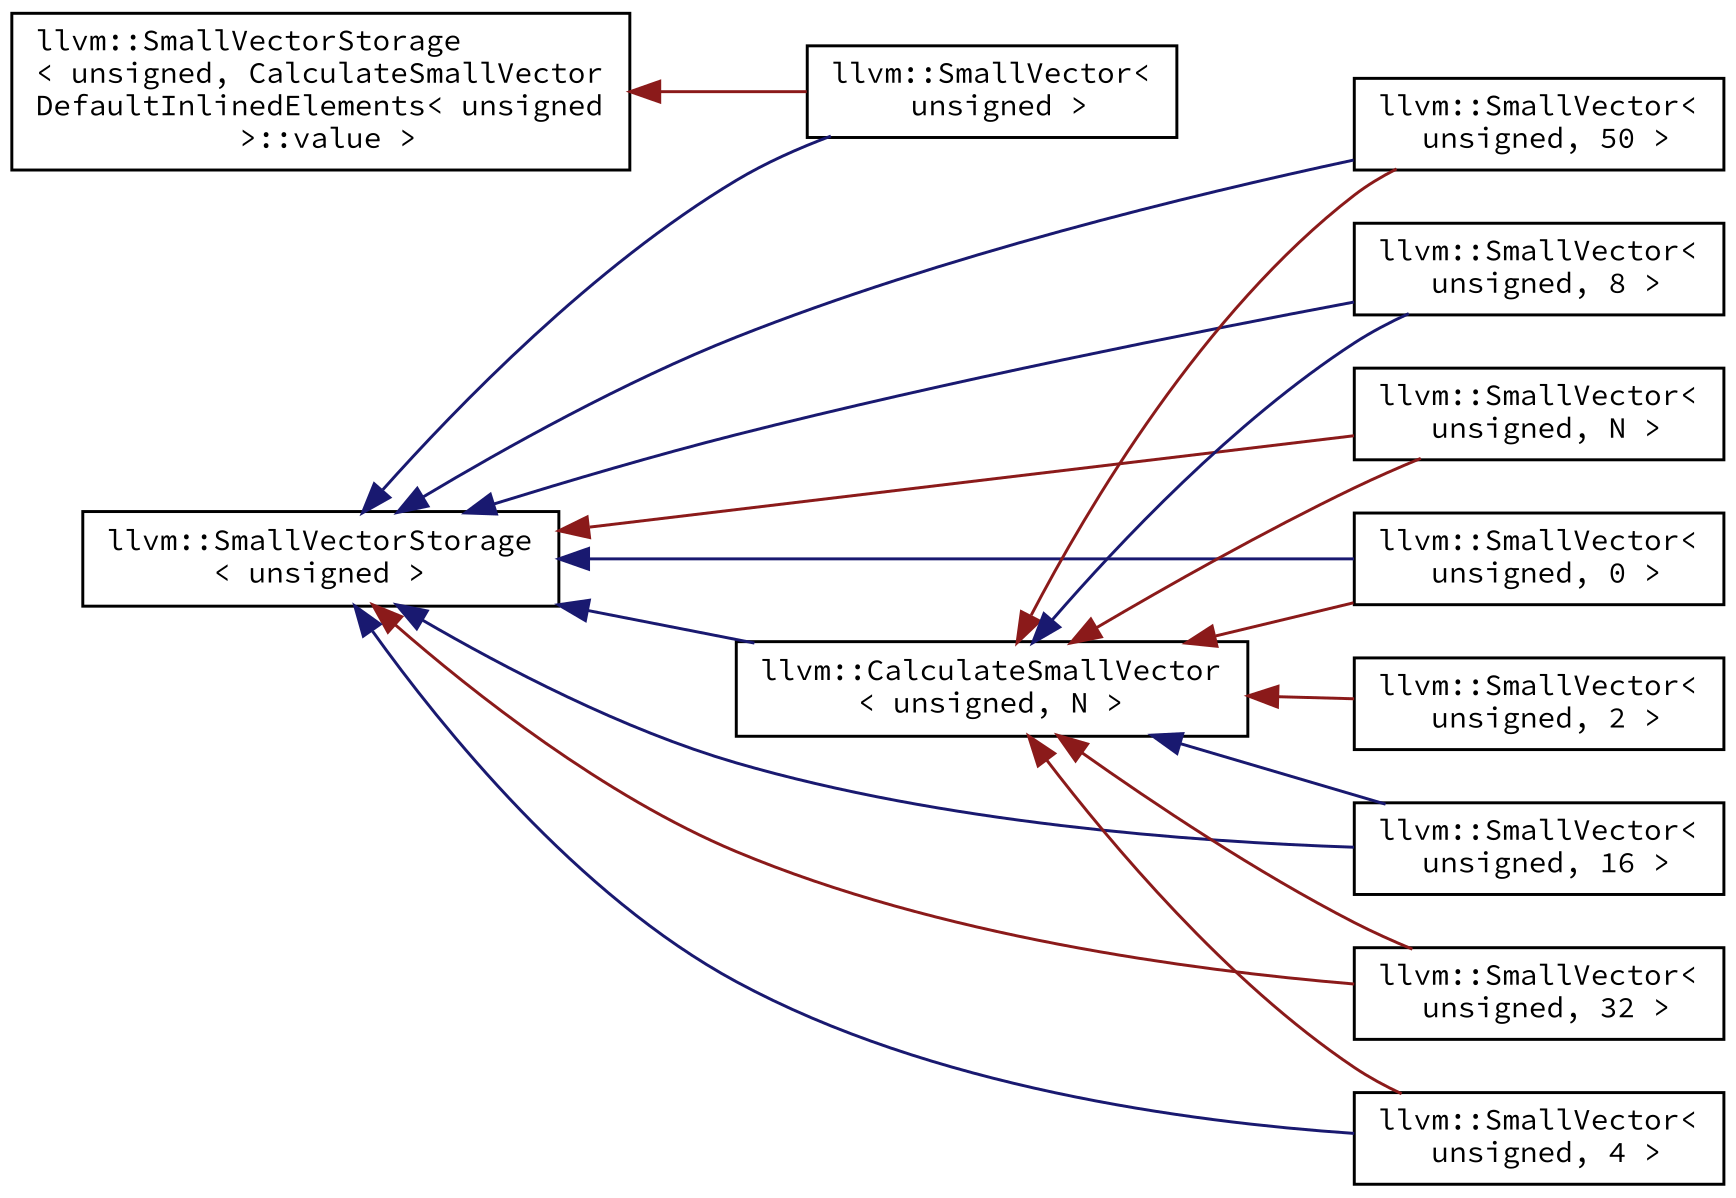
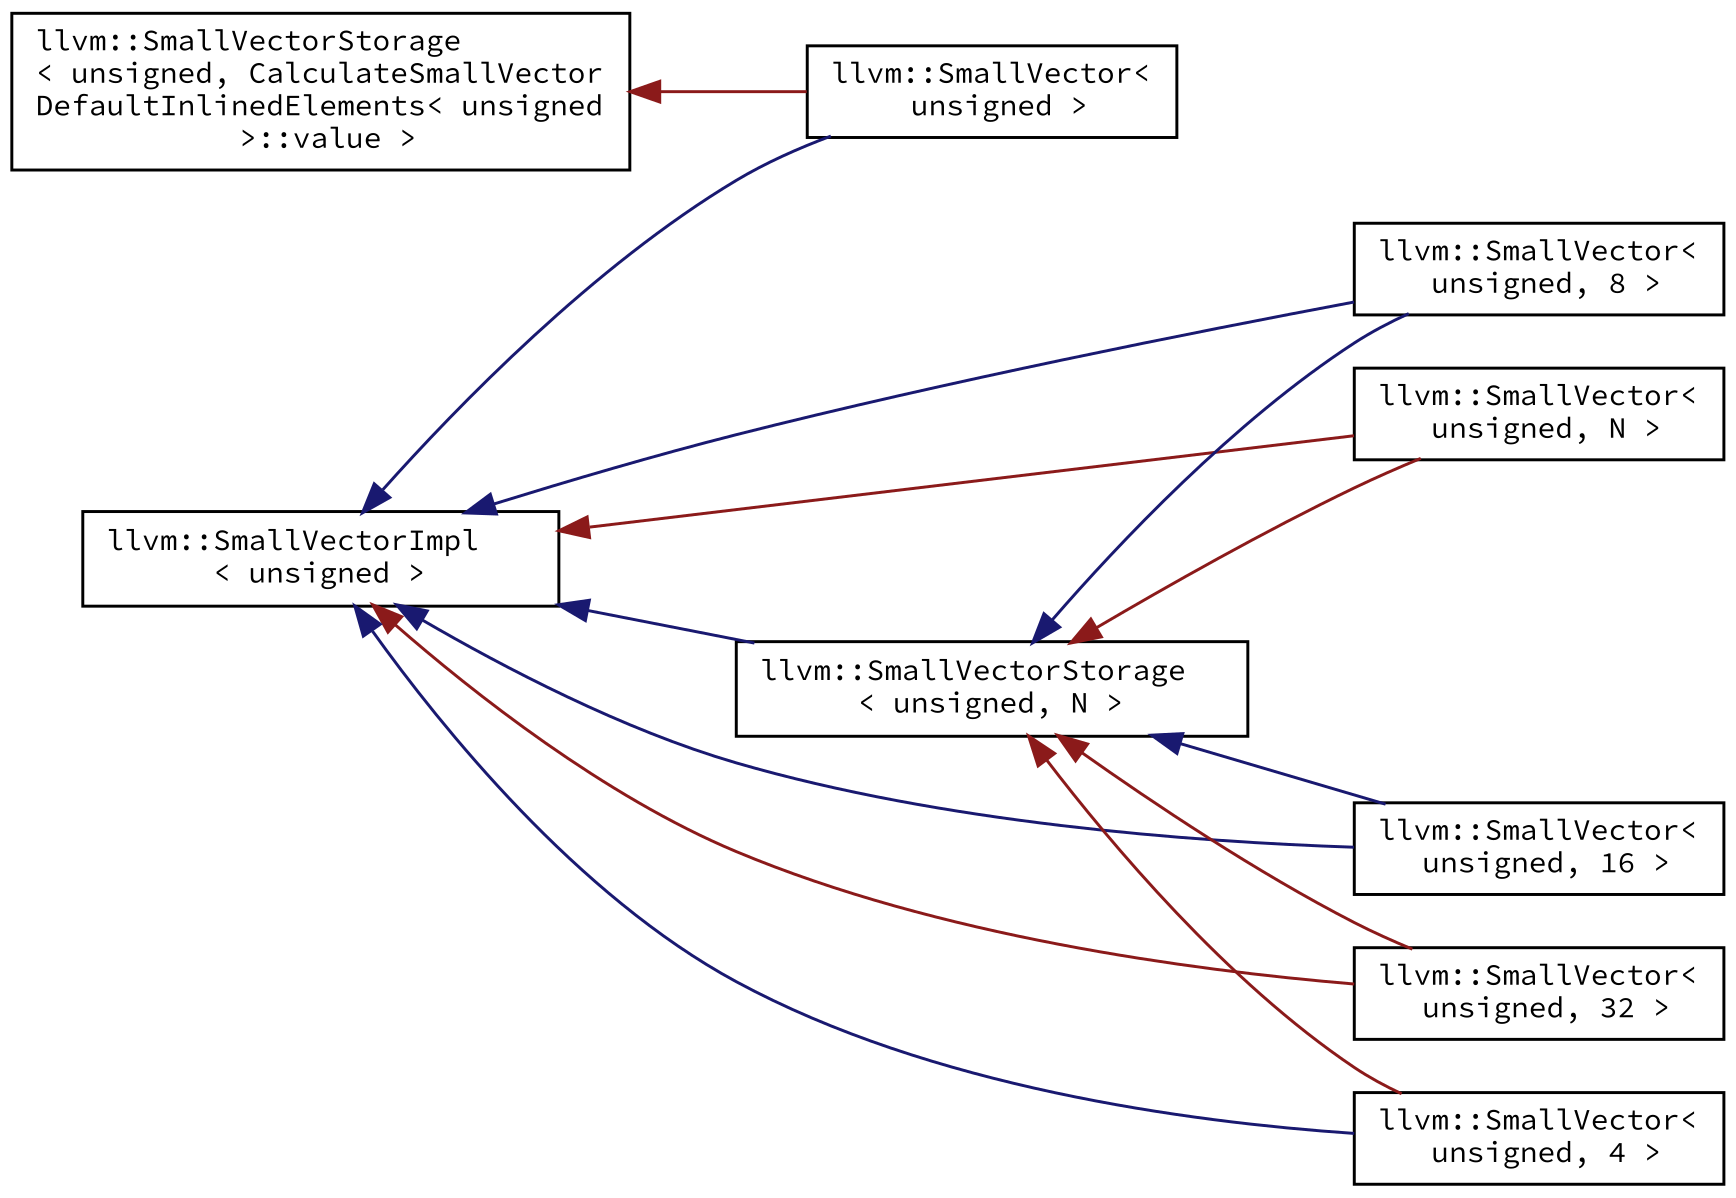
node "llvm::SmallVector< unsigned, 50 >": removed
node "llvm::SmallVectorStorage < unsigned >": label "llvm::SmallVectorStorage < unsigned >" -> "llvm::SmallVectorImpl < unsigned >"
node "llvm::SmallVector< unsigned, 0 >": removed
node "llvm::CalculateSmallVector < unsigned, N >": label "llvm::CalculateSmallVector < unsigned, N >" -> "llvm::SmallVectorStorage < unsigned, N >"
node "llvm::SmallVector< unsigned, 2 >": removed
